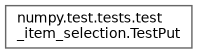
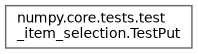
node "numpy.test.tests.test _item_selection.TestPut": label "numpy.test.tests.test _item_selection.TestPut" -> "numpy.core.tests.test _item_selection.TestPut"
